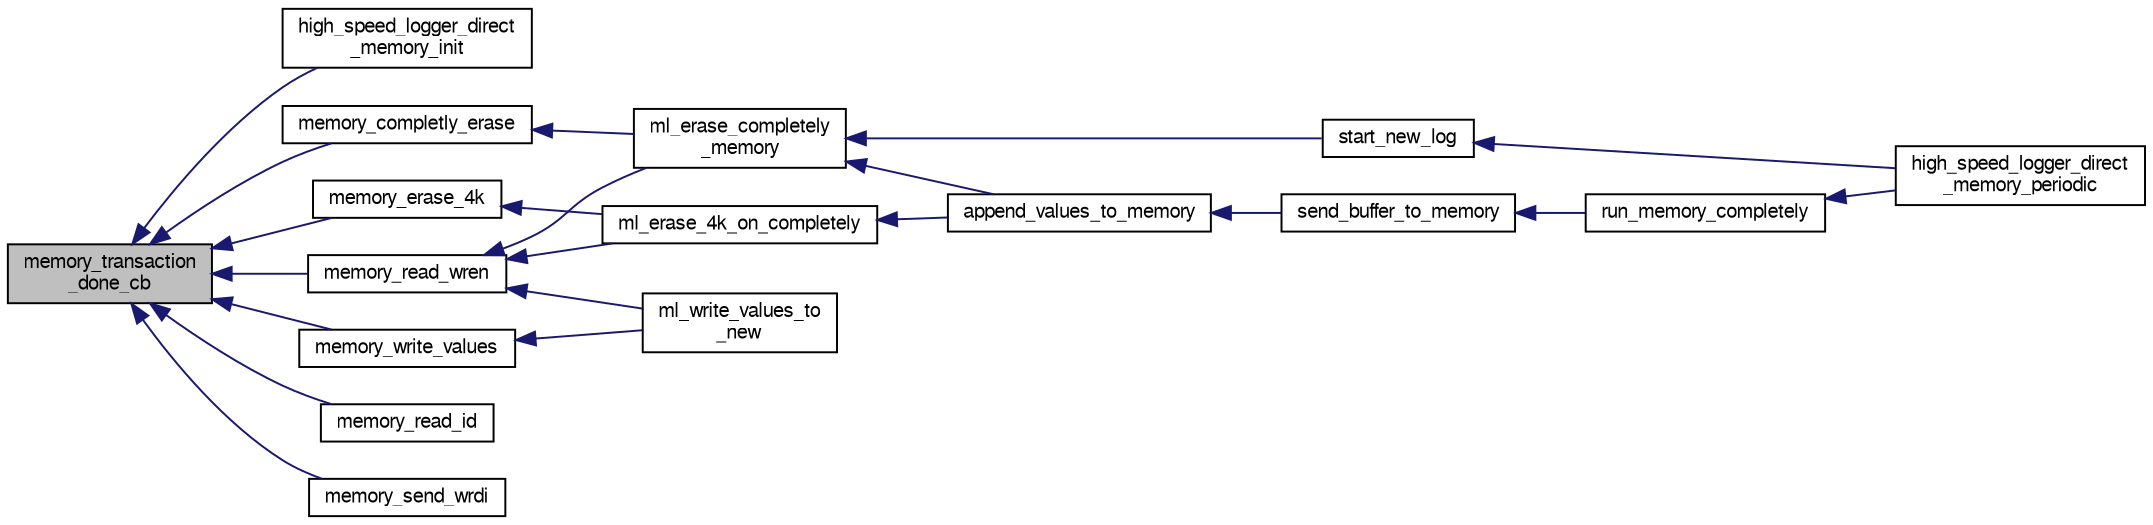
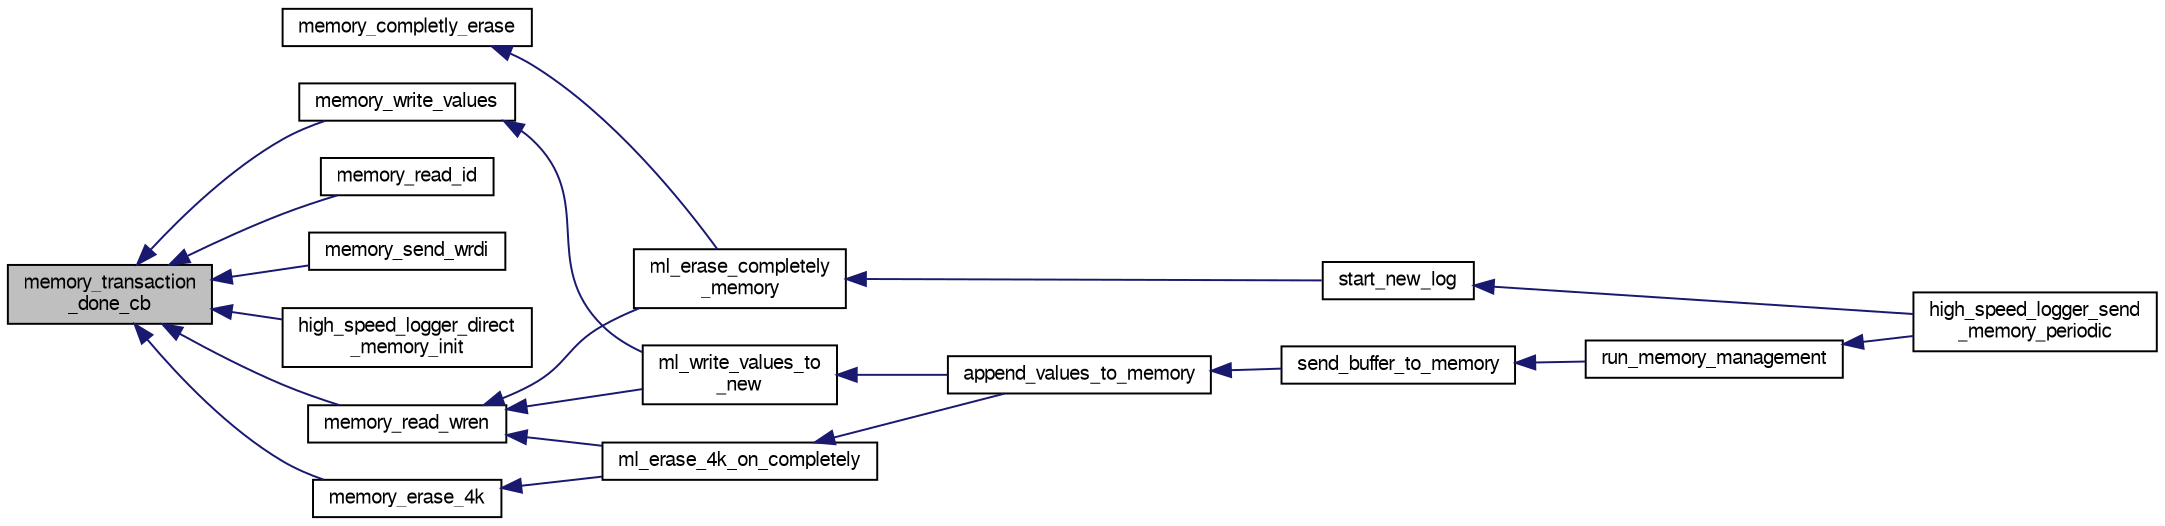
node "high_speed_logger_direct _memory_periodic": label "high_speed_logger_direct _memory_periodic" -> "high_speed_logger_send _memory_periodic"
edge "append_values_to_memory" -> "ml_erase_completely _memory": now "append_values_to_memory" -> "ml_write_values_to _new"
edge "memory_completly_erase" -> "memory_transaction _done_cb": removed
node "run_memory_completely": label "run_memory_completely" -> "run_memory_management"
